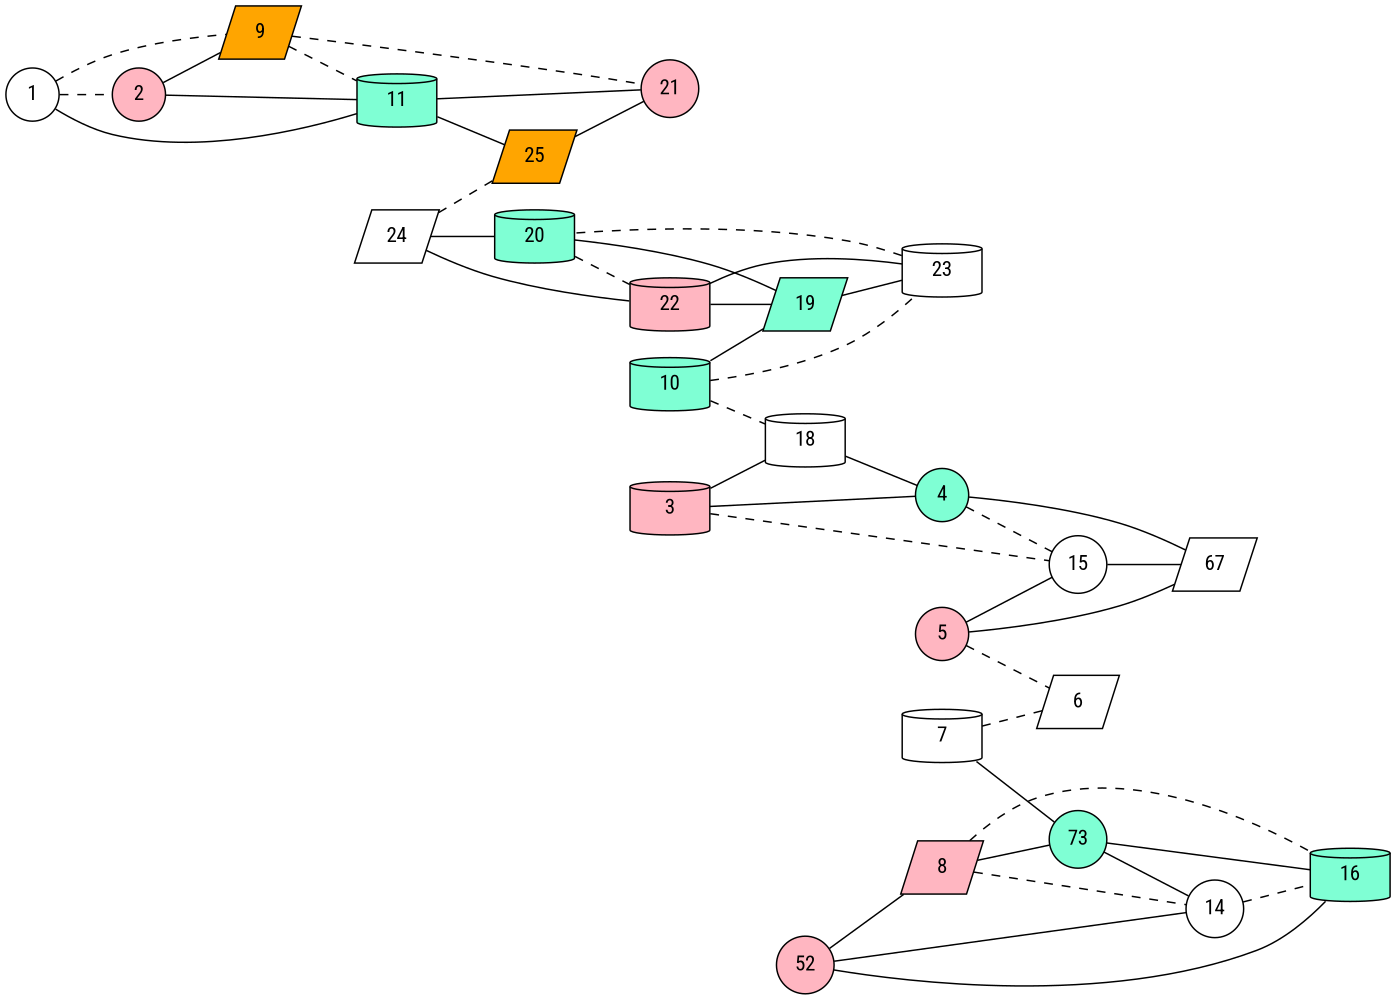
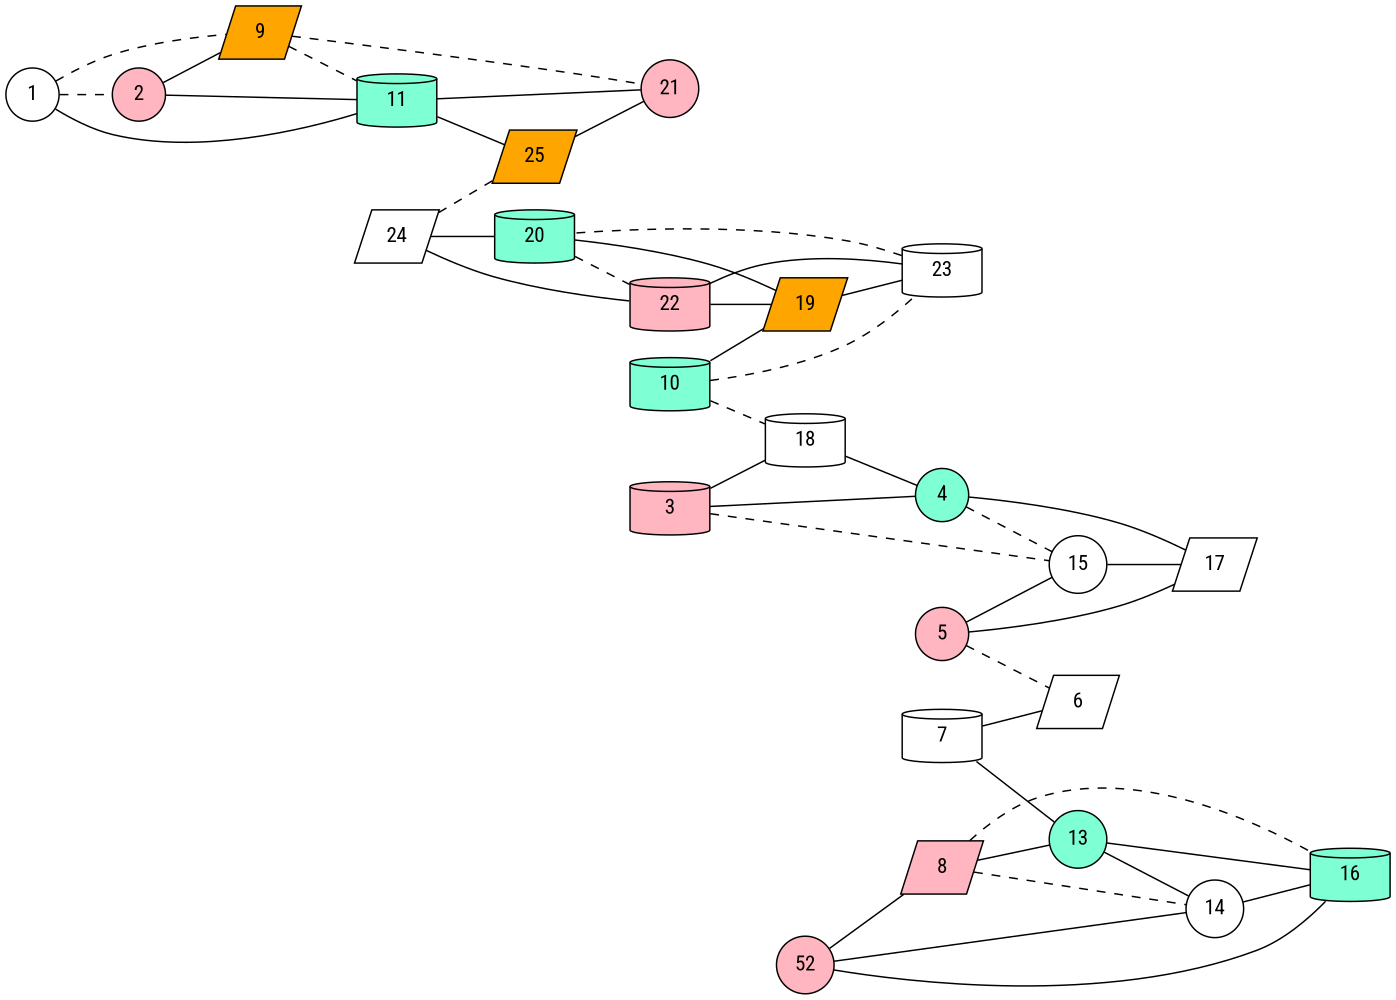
node "19": fillcolor aquamarine -> orange
node "67": label "67" -> "17"
edge "6" -- "7": style dashed -> solid
node "73": label "73" -> "13"
edge "16" -- "14": style dashed -> solid
